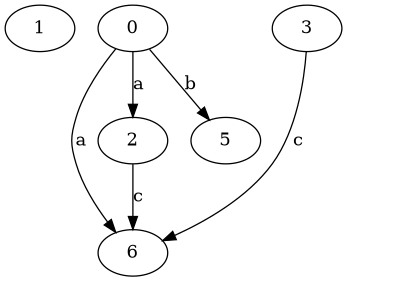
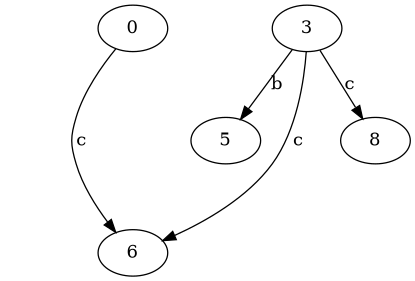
node "1": removed
edge "0" -> "5": now "3" -> "5"
edge "0" -> "6": label "a" -> "c"
node "2": removed
node "8": added
